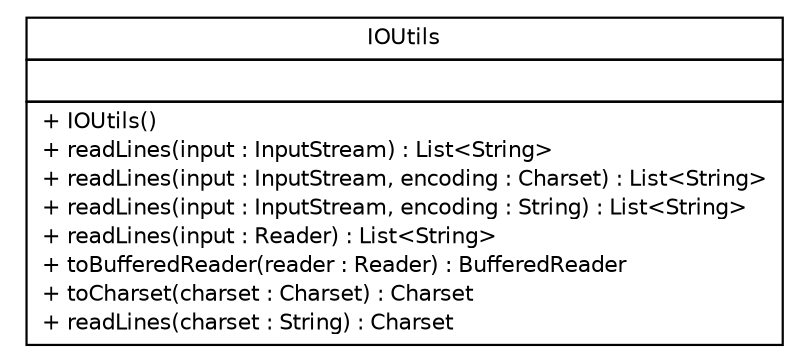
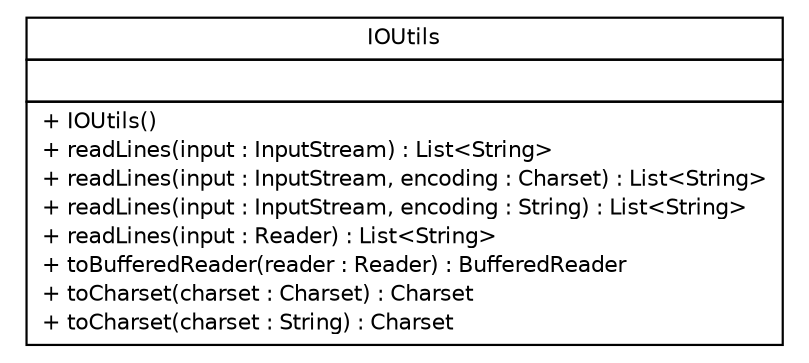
node "IOUtils": text "+ readLines(charset : String) : Charset" -> "+ toCharset(charset : String) : Charset"
